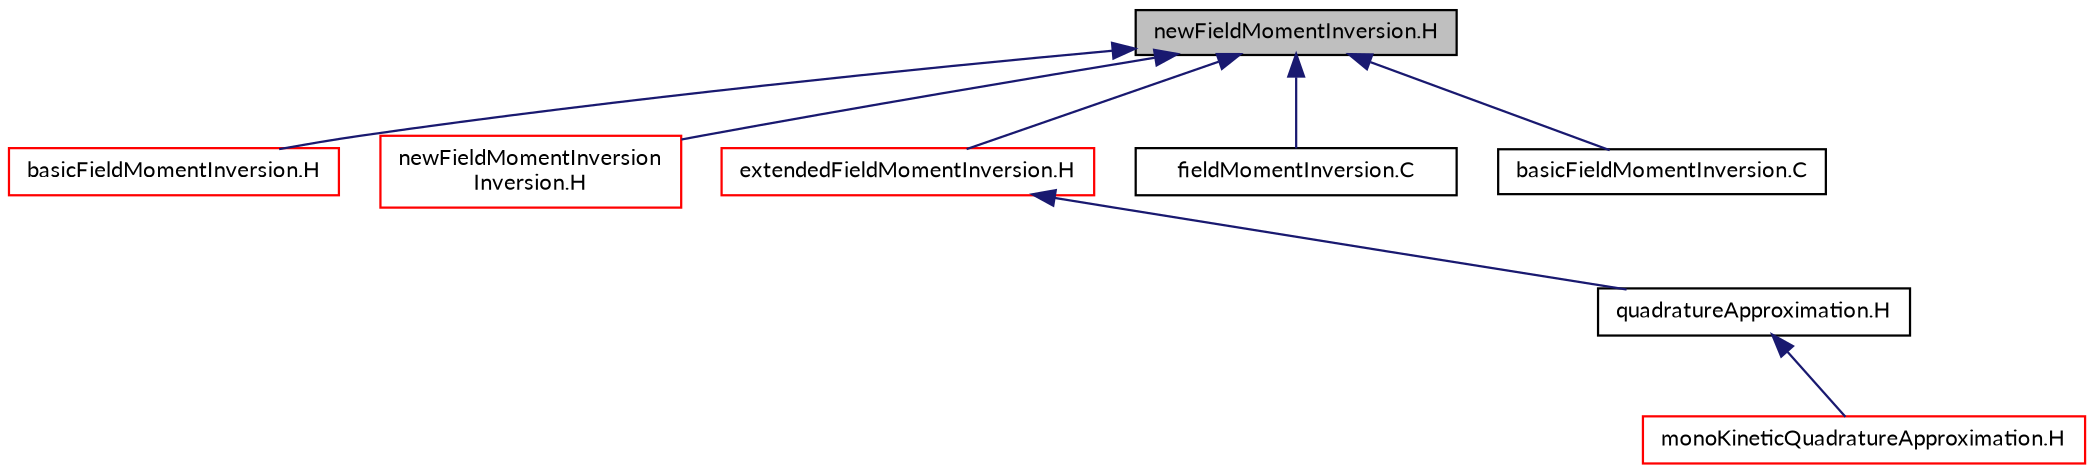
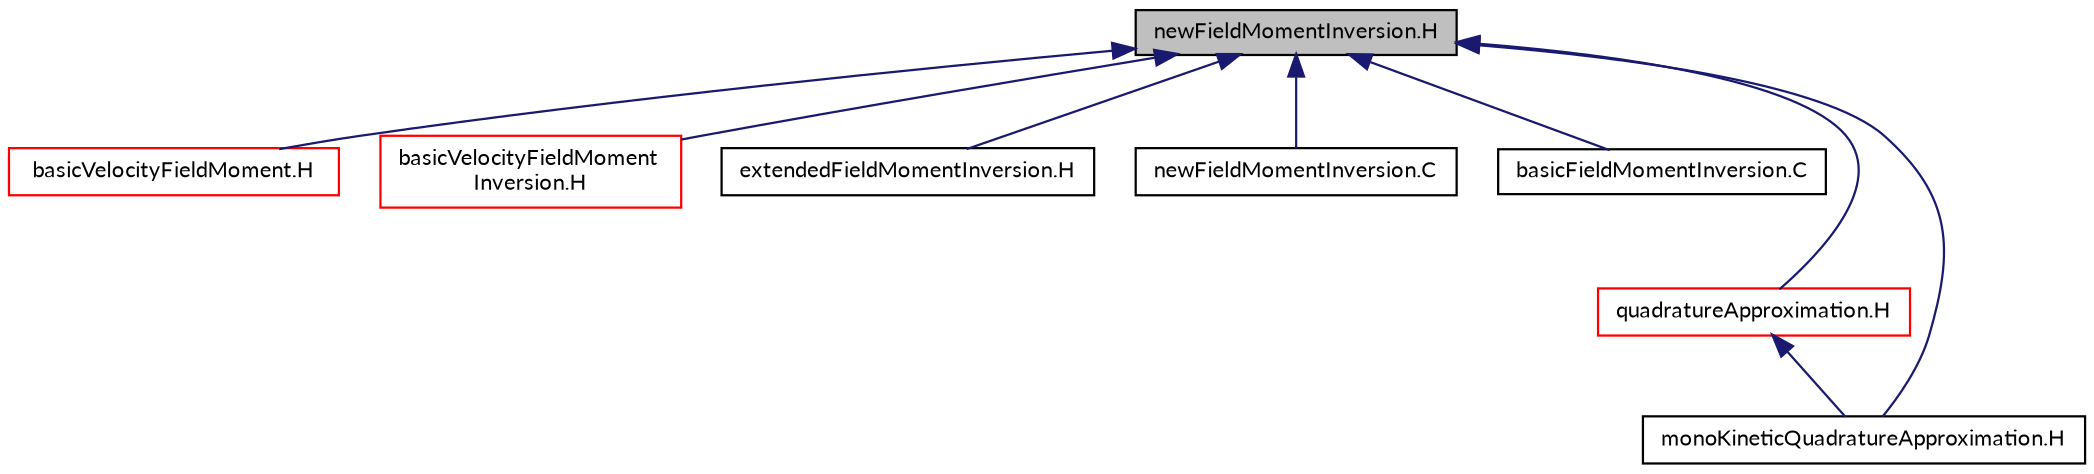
edge "monoKineticQuadratureApproximation.H" -> "newFieldMomentInversion.H": added
node "basicFieldMomentInversion.H": label "basicFieldMomentInversion.H" -> "basicVelocityFieldMoment.H"
node "newFieldMomentInversion Inversion.H": label "newFieldMomentInversion Inversion.H" -> "basicVelocityFieldMoment Inversion.H"
node "extendedFieldMomentInversion.H": color red -> black
node "fieldMomentInversion.C": label "fieldMomentInversion.C" -> "newFieldMomentInversion.C"
edge "quadratureApproximation.H" -> "extendedFieldMomentInversion.H": now "quadratureApproximation.H" -> "newFieldMomentInversion.H"
node "quadratureApproximation.H": color black -> red
node "monoKineticQuadratureApproximation.H": color red -> black
